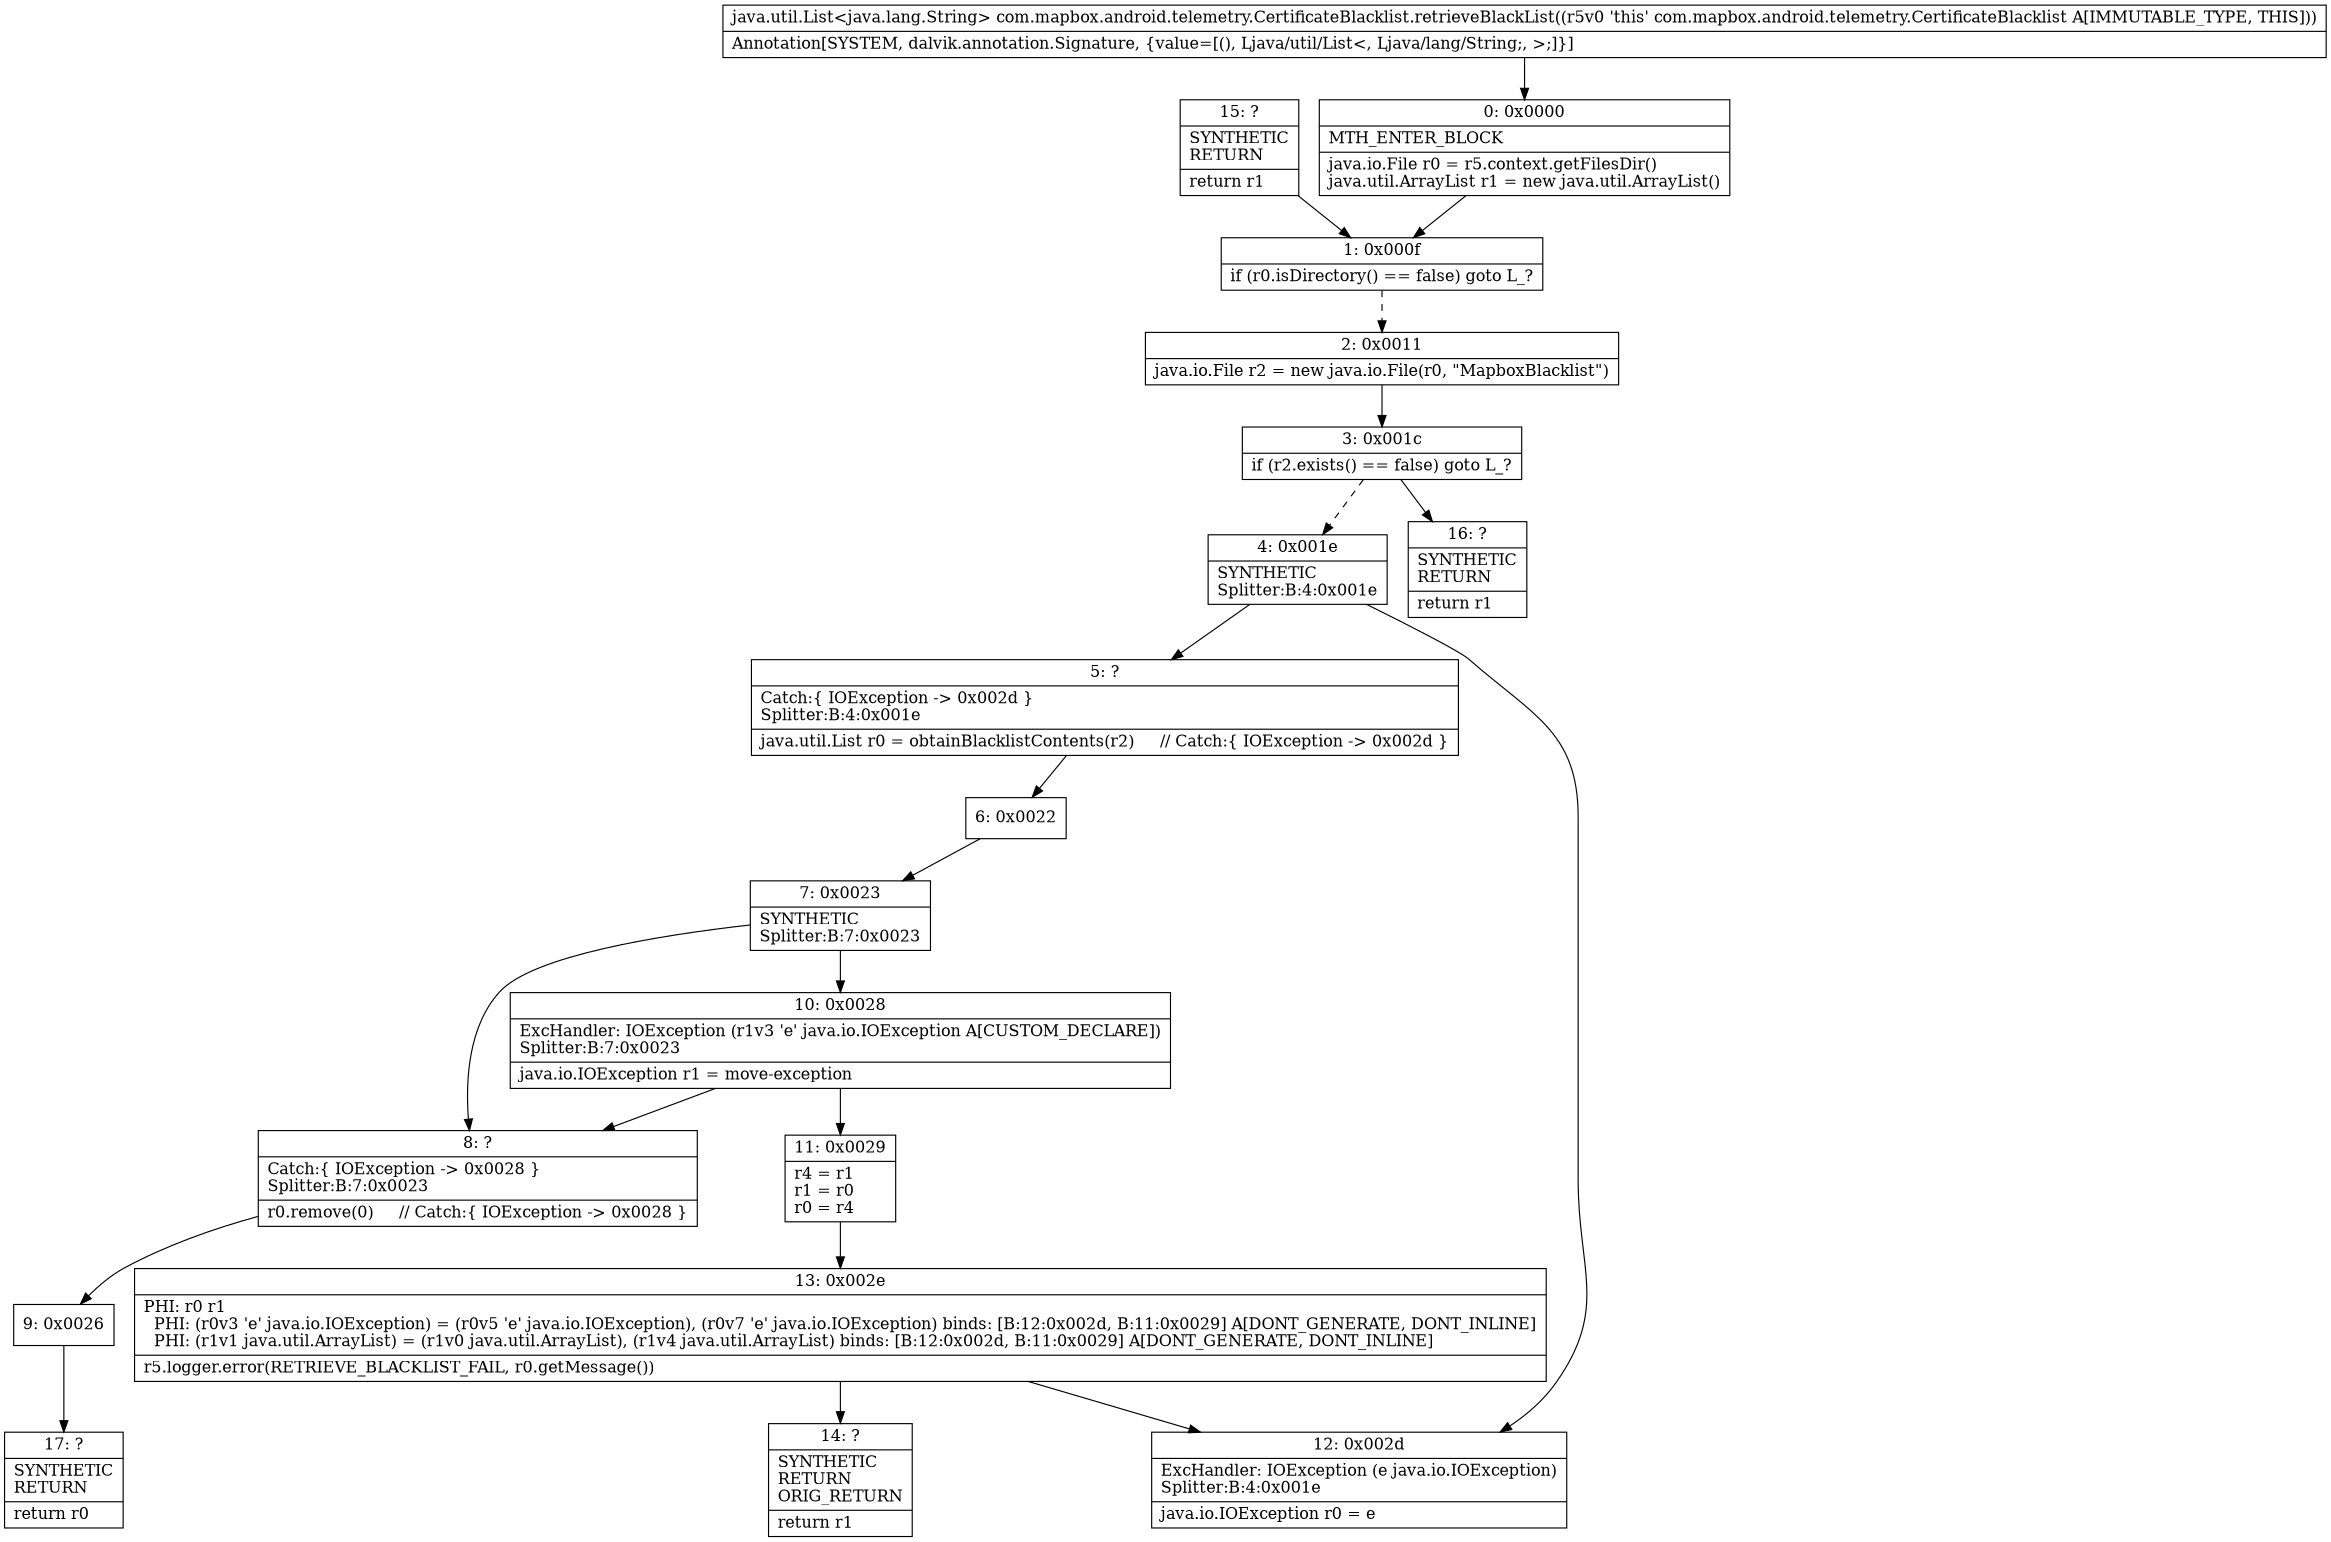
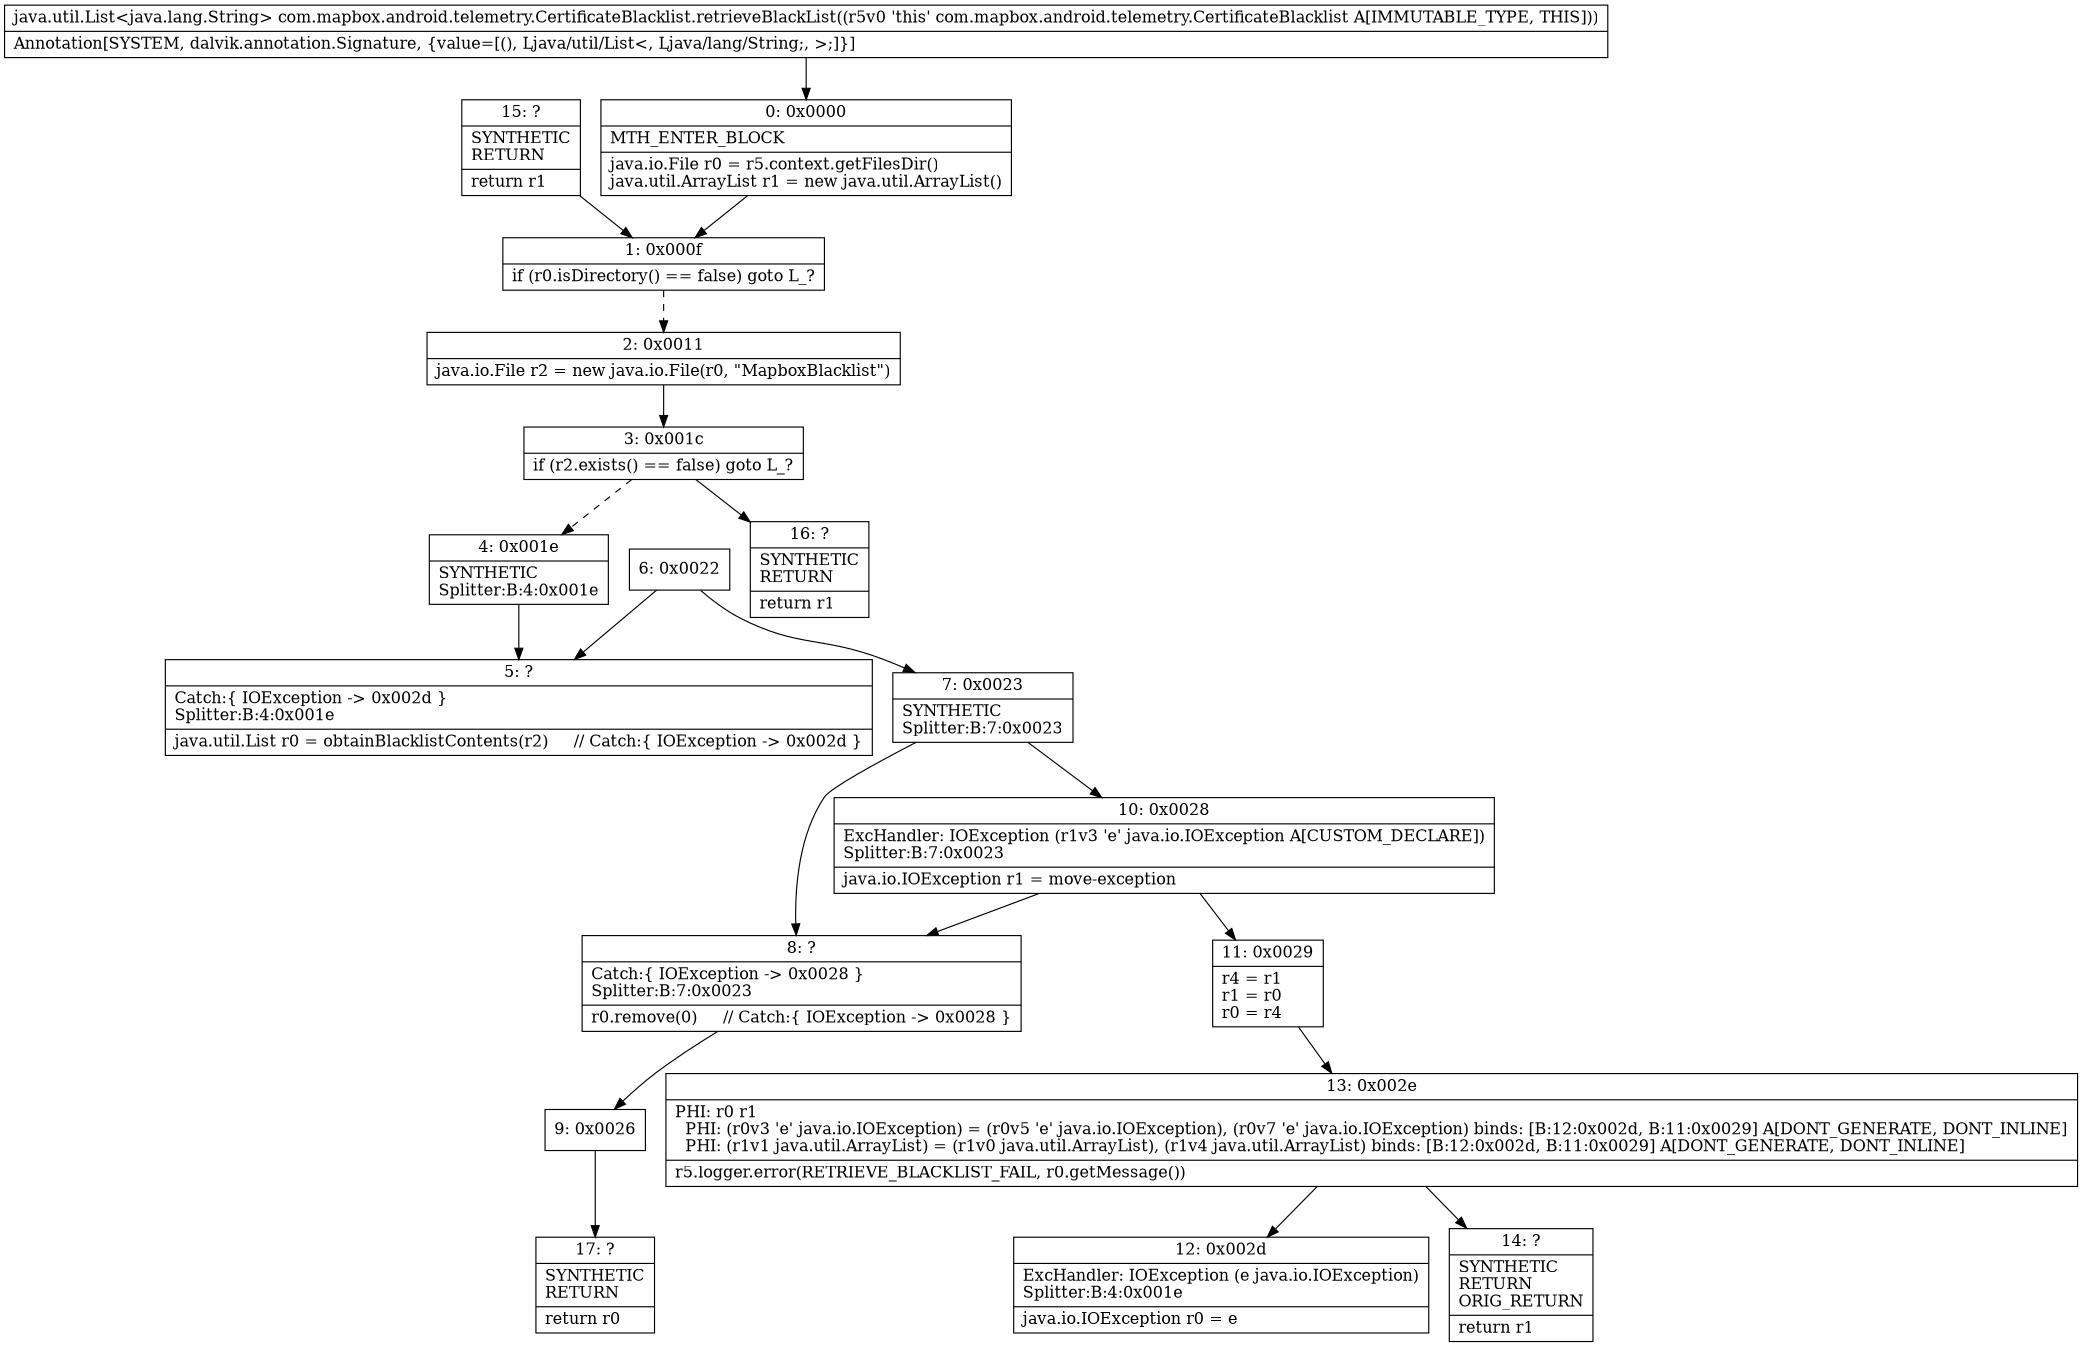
edge "5: ?" -> "6: 0x0022": reversed
edge "4: 0x001e" -> "12: 0x002d": removed
